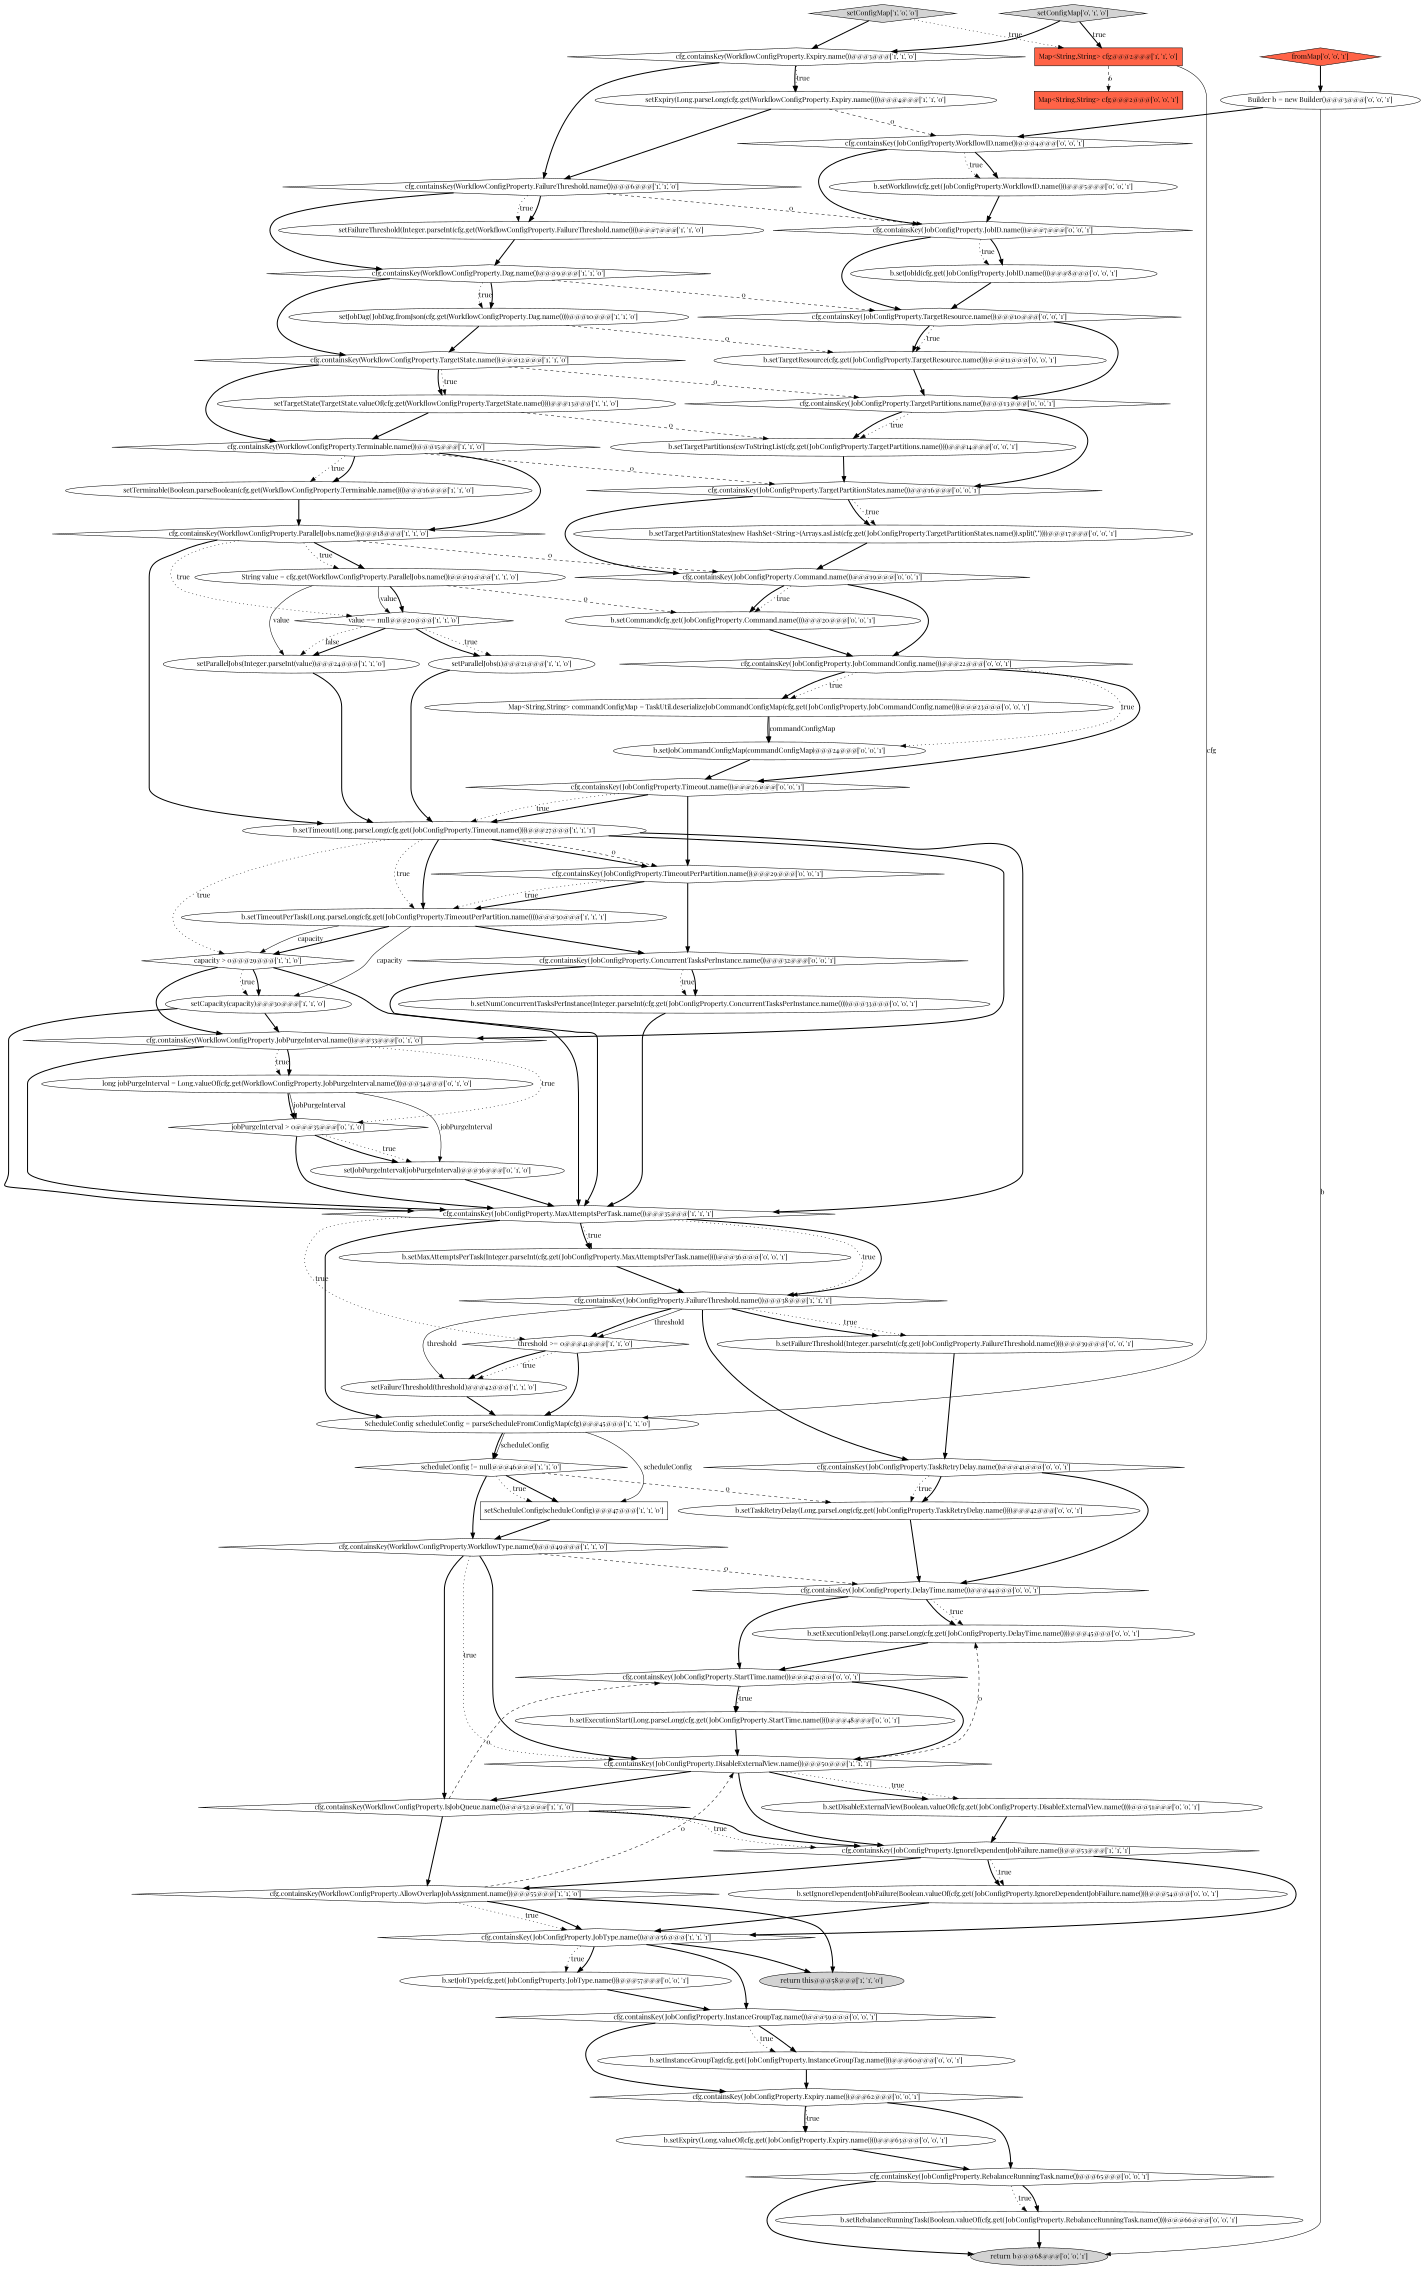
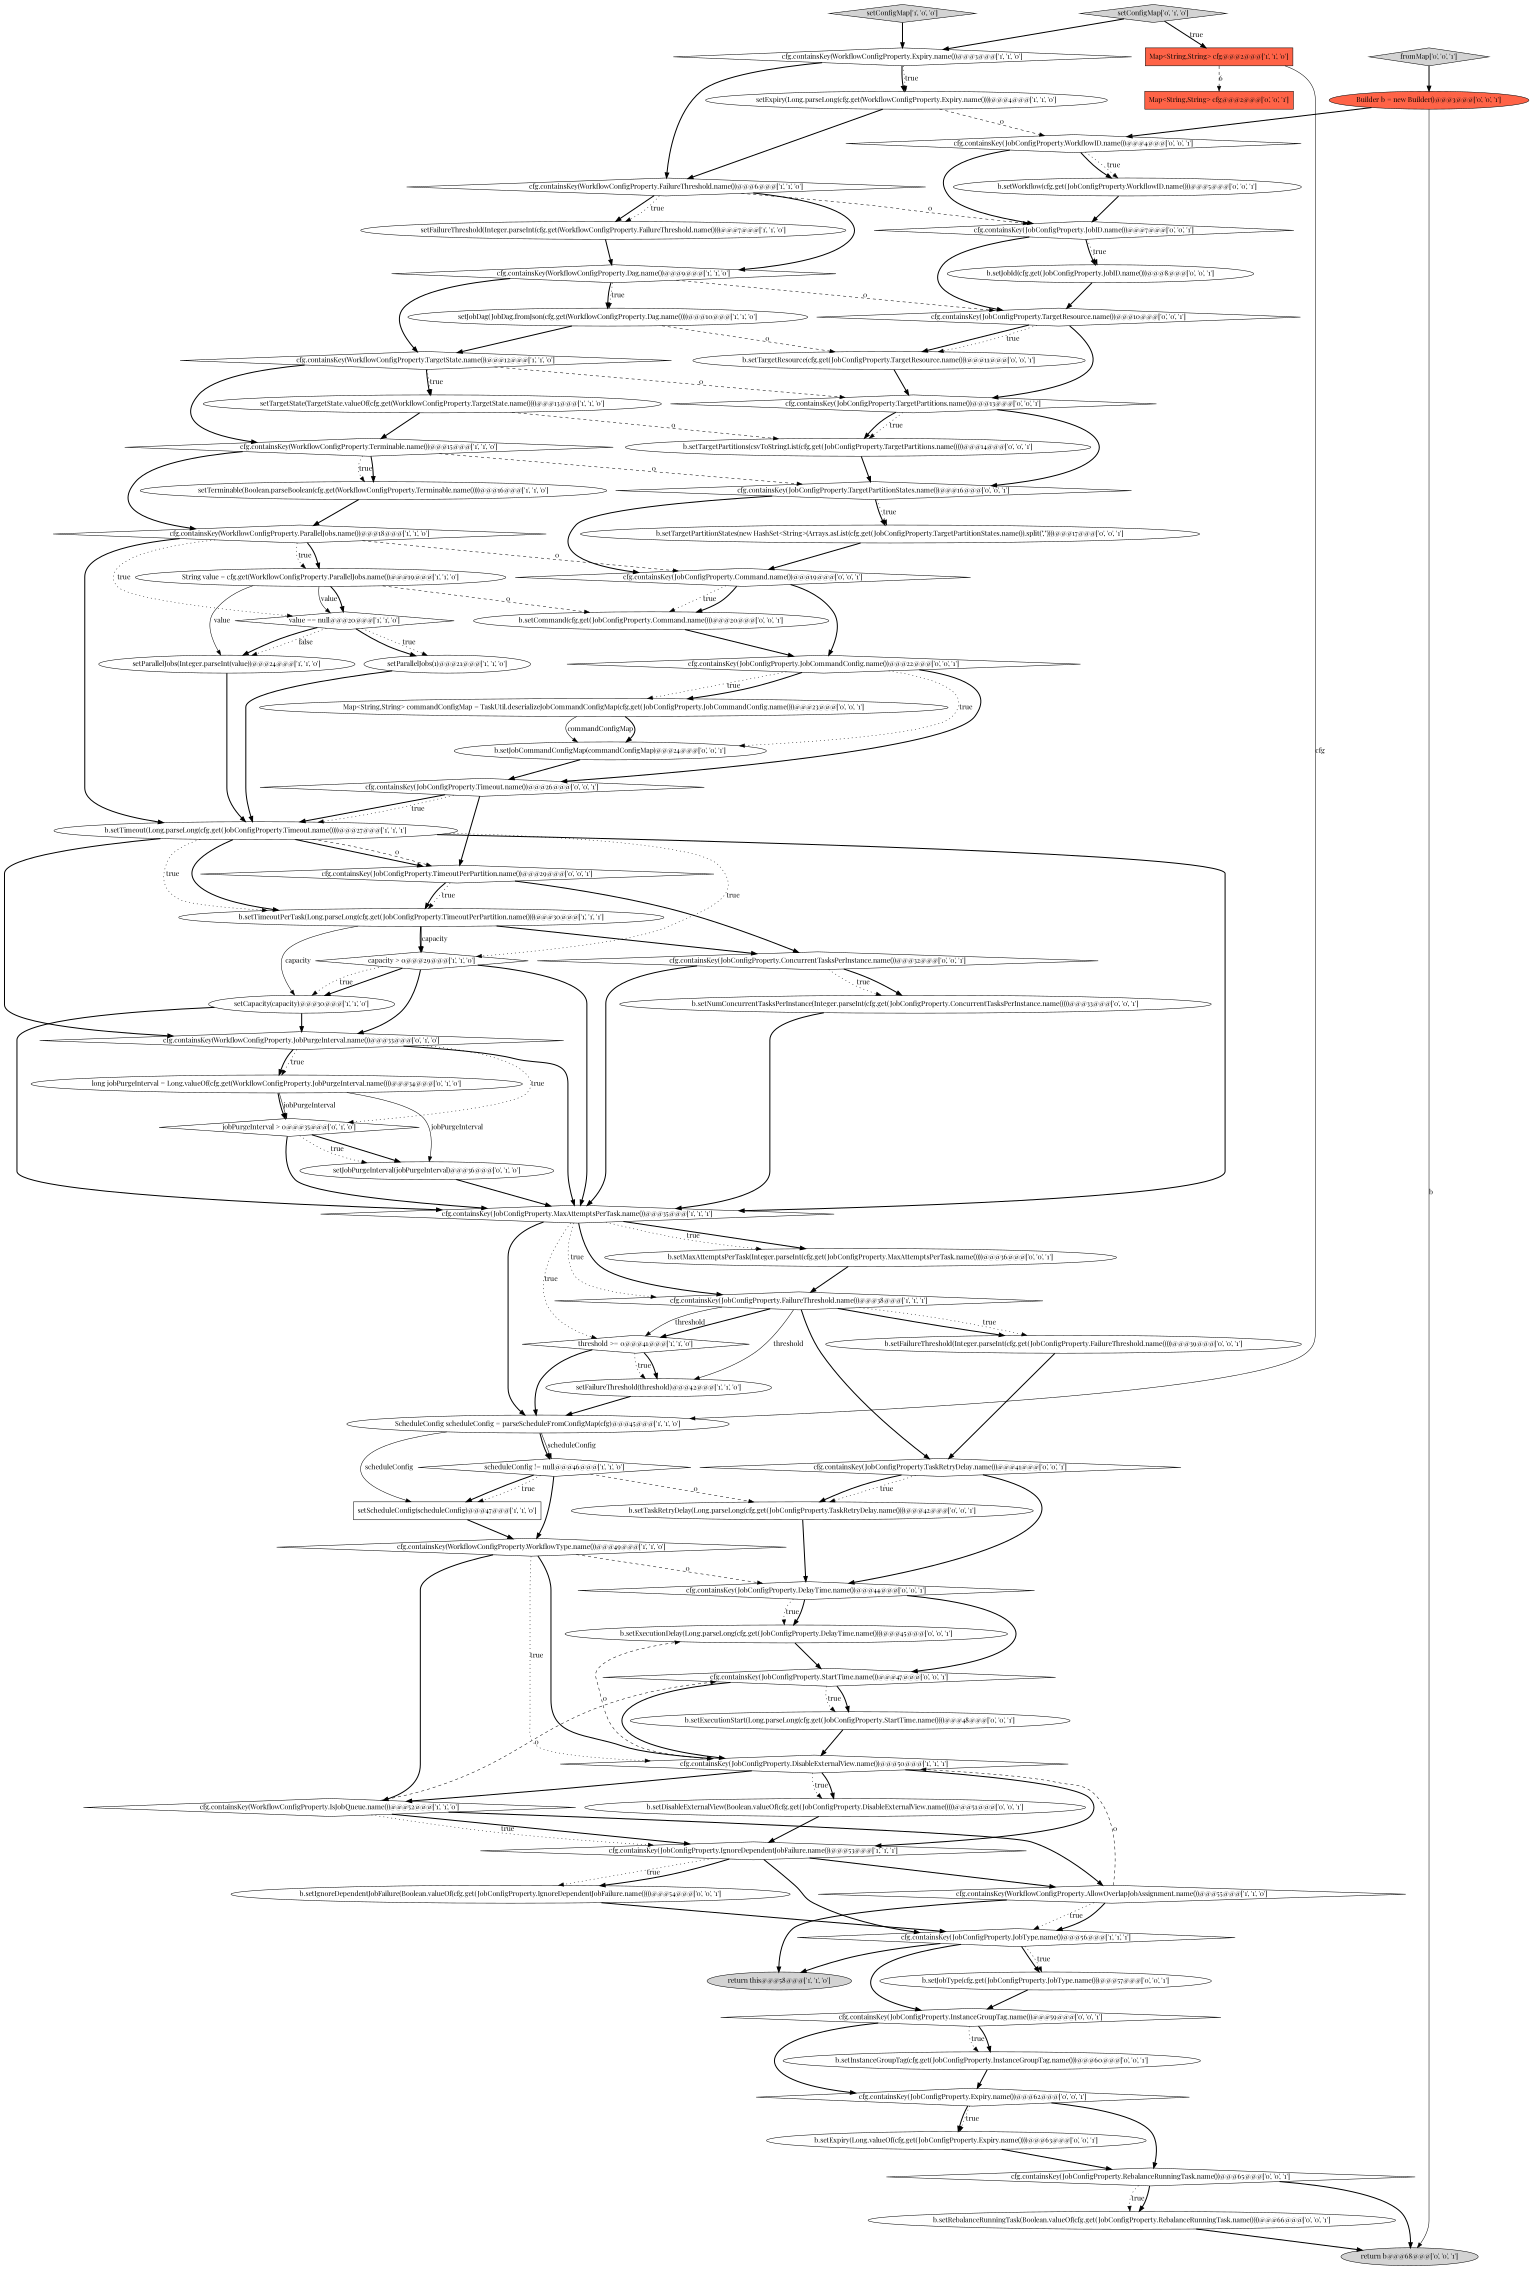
edge "setConfigMap['1', '0', '0']" -> "Map<String,String> cfg@@@2@@@['1', '1', '0']": removed, label "true"
node "fromMap['0', '0', '1']": fillcolor tomato -> lightgray
node "Builder b = new Builder()@@@3@@@['0', '0', '1']": fillcolor white -> tomato
